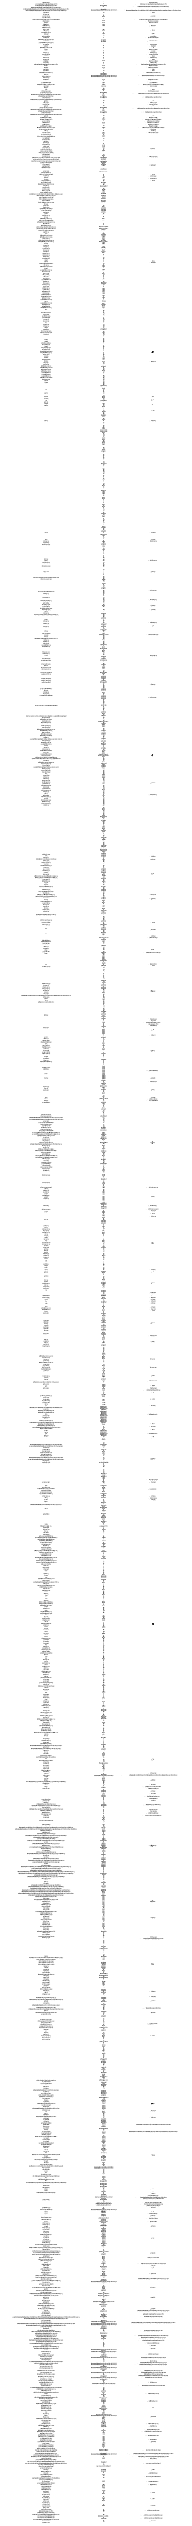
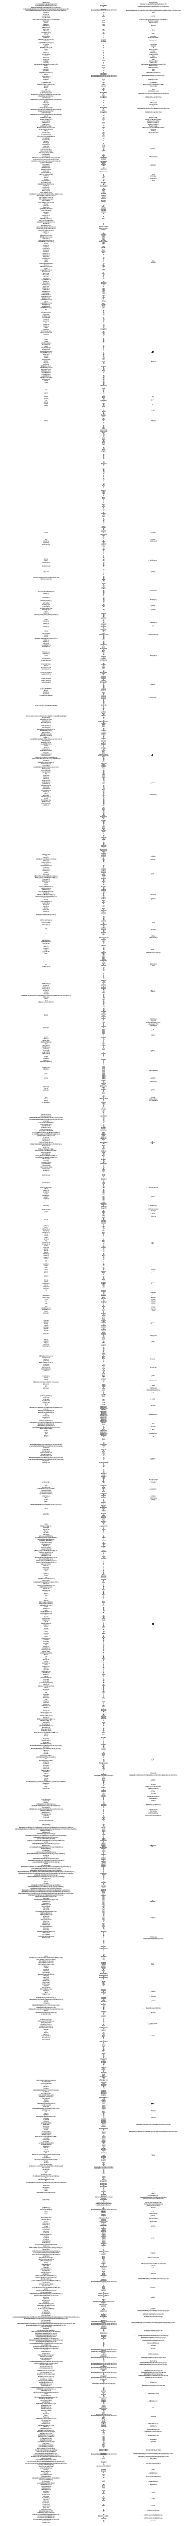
node "(DataFrames.DataFrame, UnitRange{Int64}, Colon)": added
node "(NamedTuple{(:sizehint,),Tuple{Int64}}, Symbol)": added
